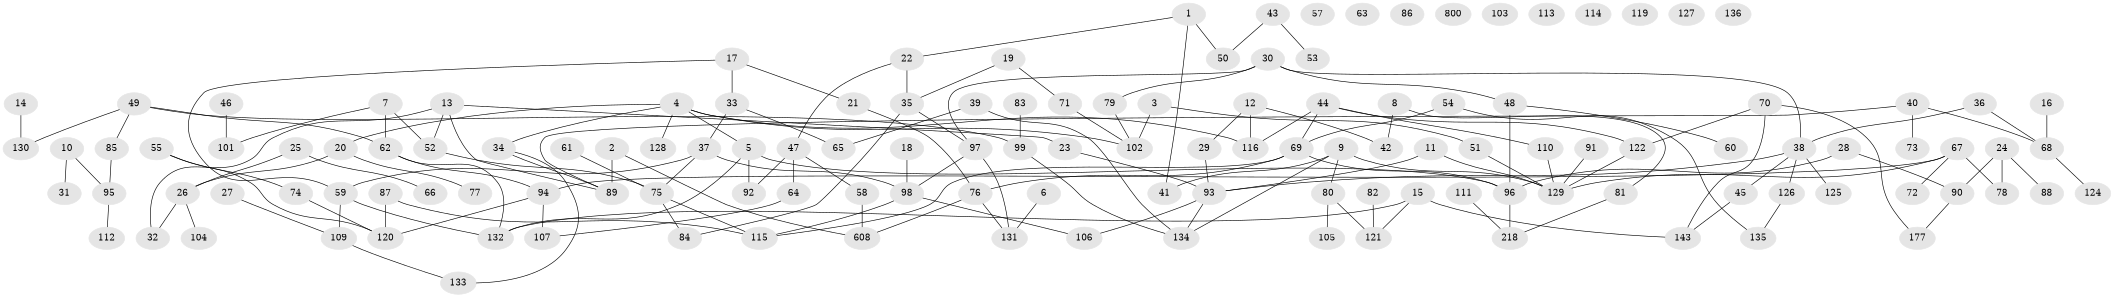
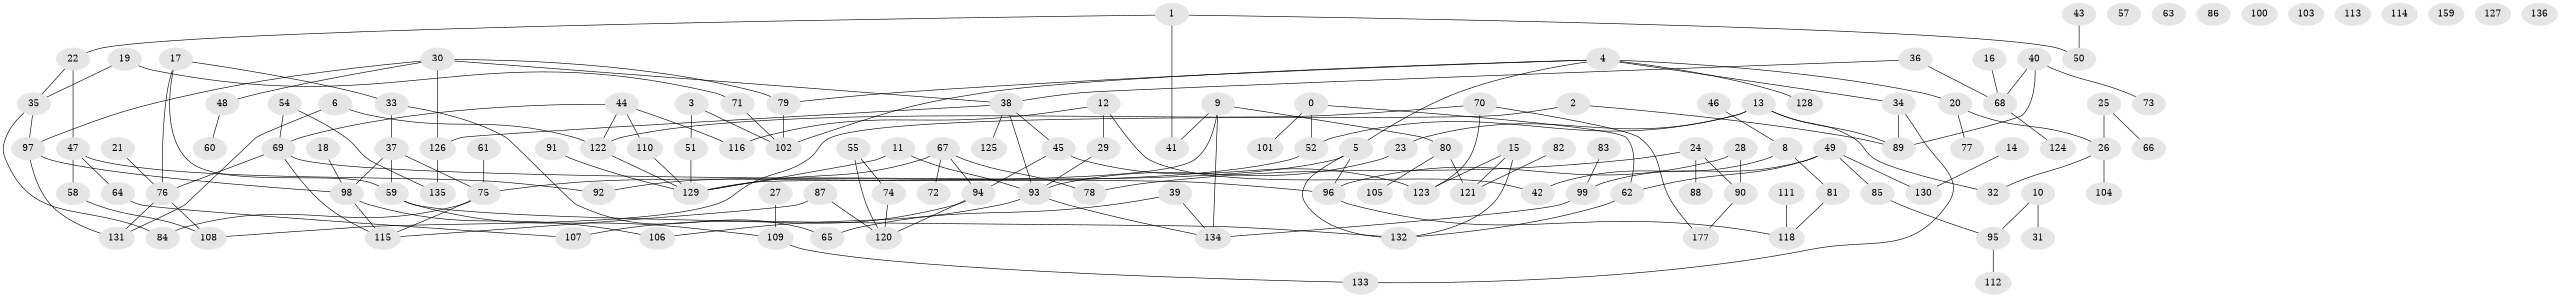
node "800": label "800" -> "100"
node "119": label "119" -> "159"
node "53": removed
edge "17" -- "21": now "17" -- "76"
node "7": label "7" -> "0"
edge "30" -- "126": added
edge "4" -- "116": now "4" -- "79"
edge "6" -- "122": added
edge "46" -- "101": now "46" -- "8"
edge "48" -- "96": removed
edge "62" -- "94": now "45" -- "94"
node "608": label "608" -> "108"
node "218": label "218" -> "118"
node "143": label "143" -> "123"
